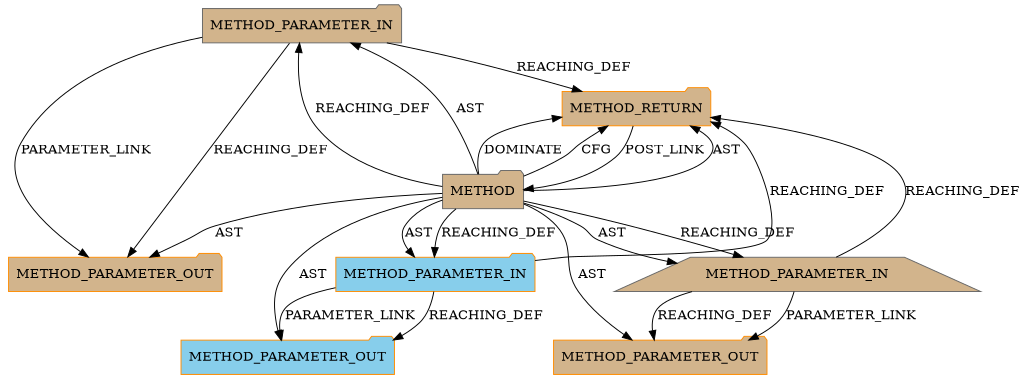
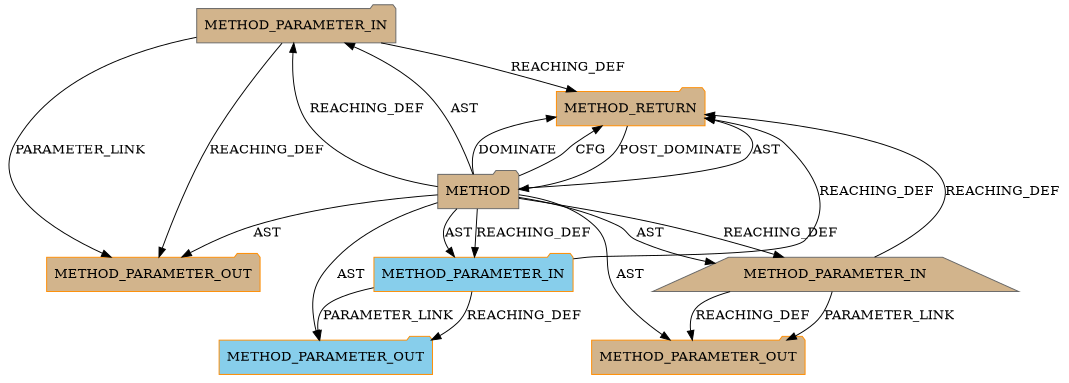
edge "METHOD_RETURN" -> "METHOD": label "POST_LINK" -> "POST_DOMINATE"
